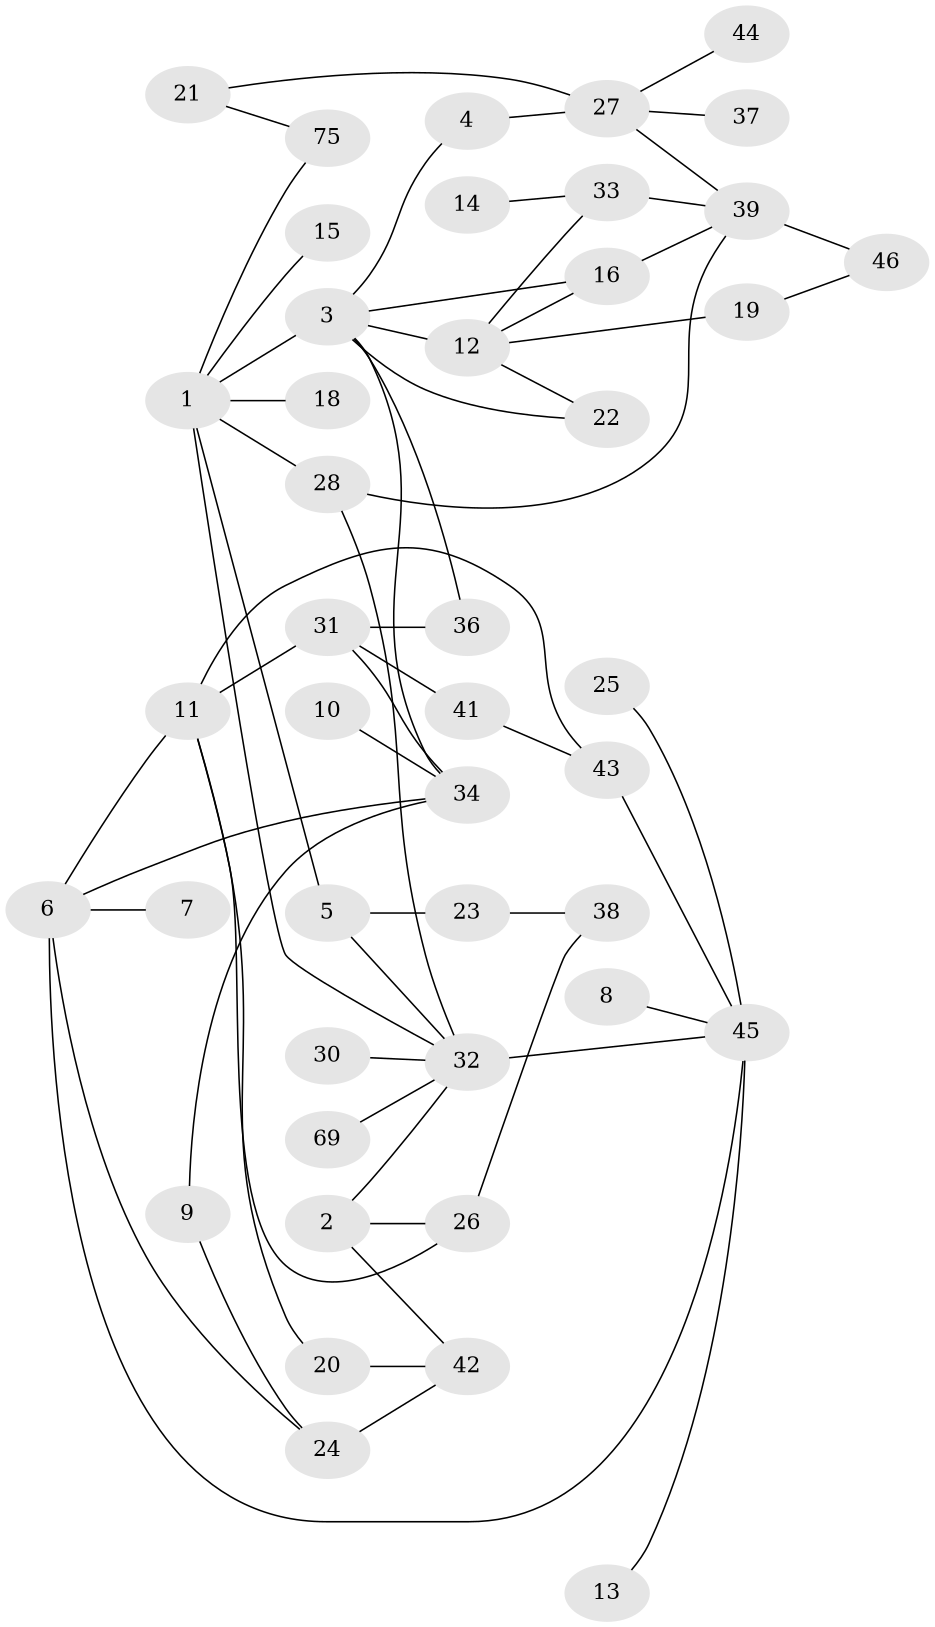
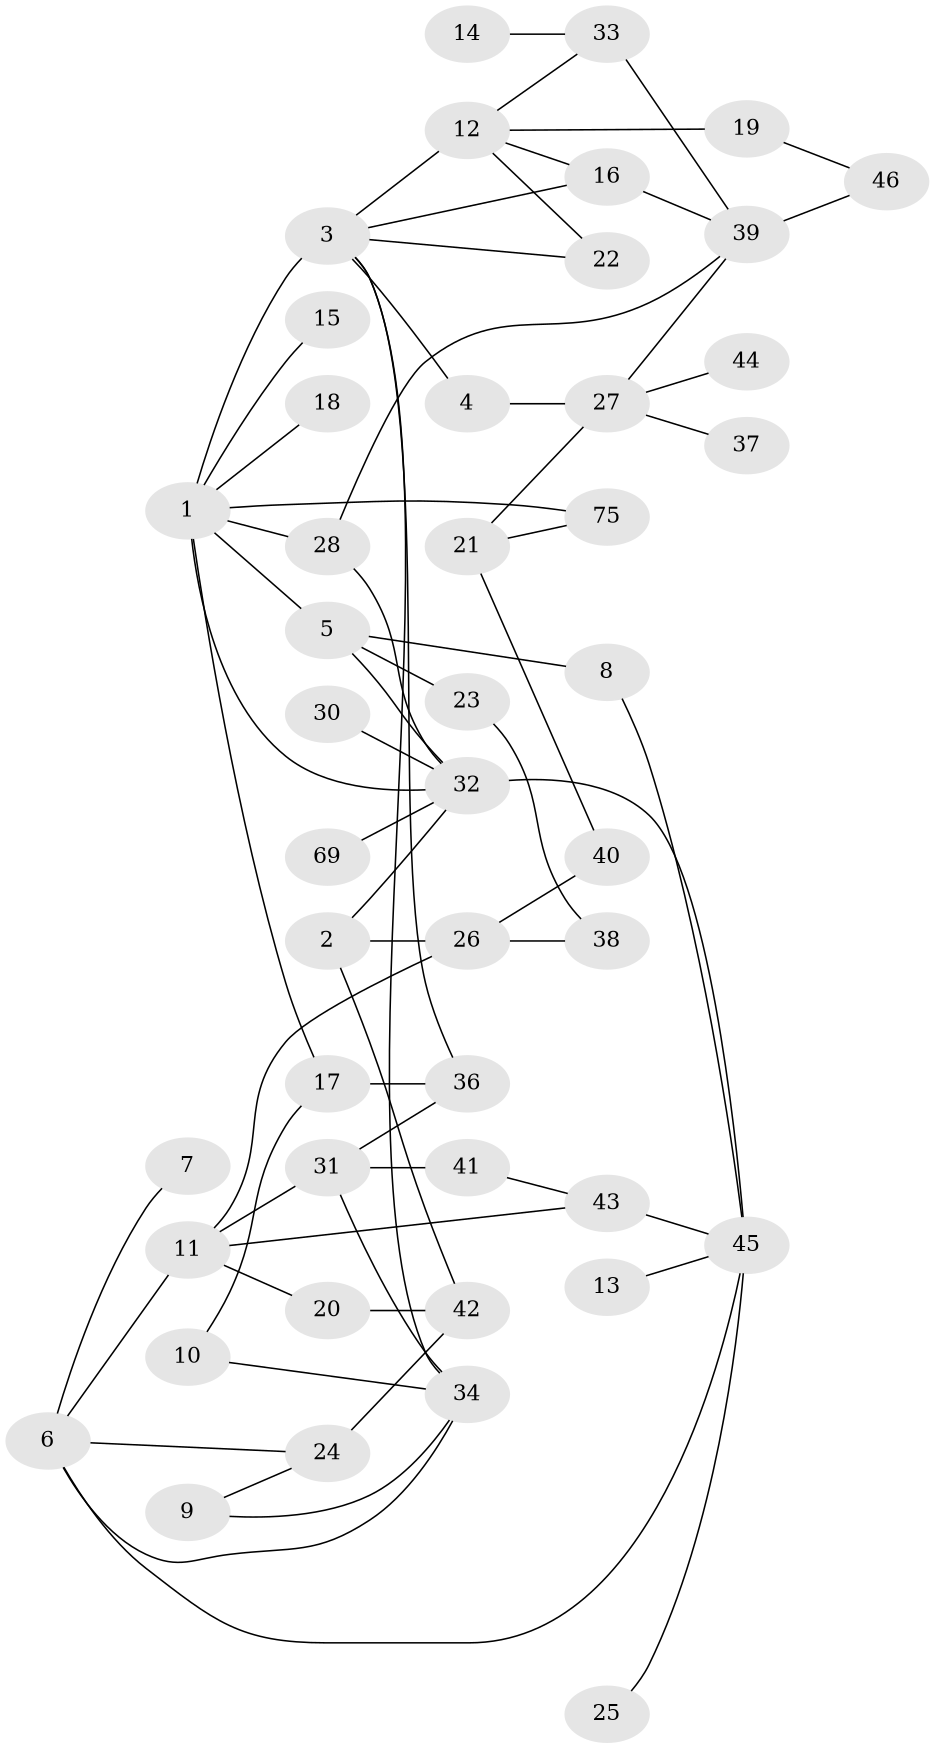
edge "5" -- "8": added
node "40": added
node "17": added
